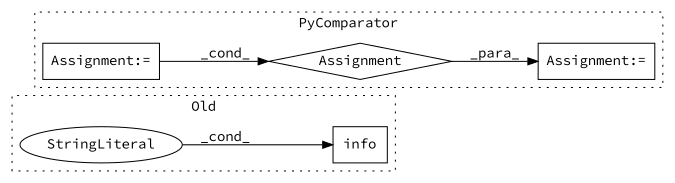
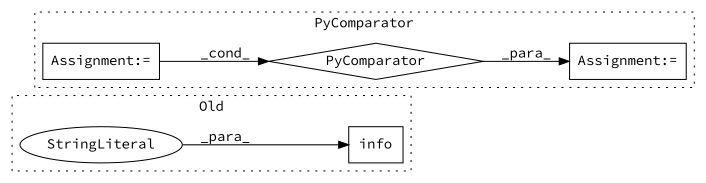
node "Assignment": label "Assignment" -> "PyComparator"
edge "StringLiteral" -> "info": label "_cond_" -> "_para_"
